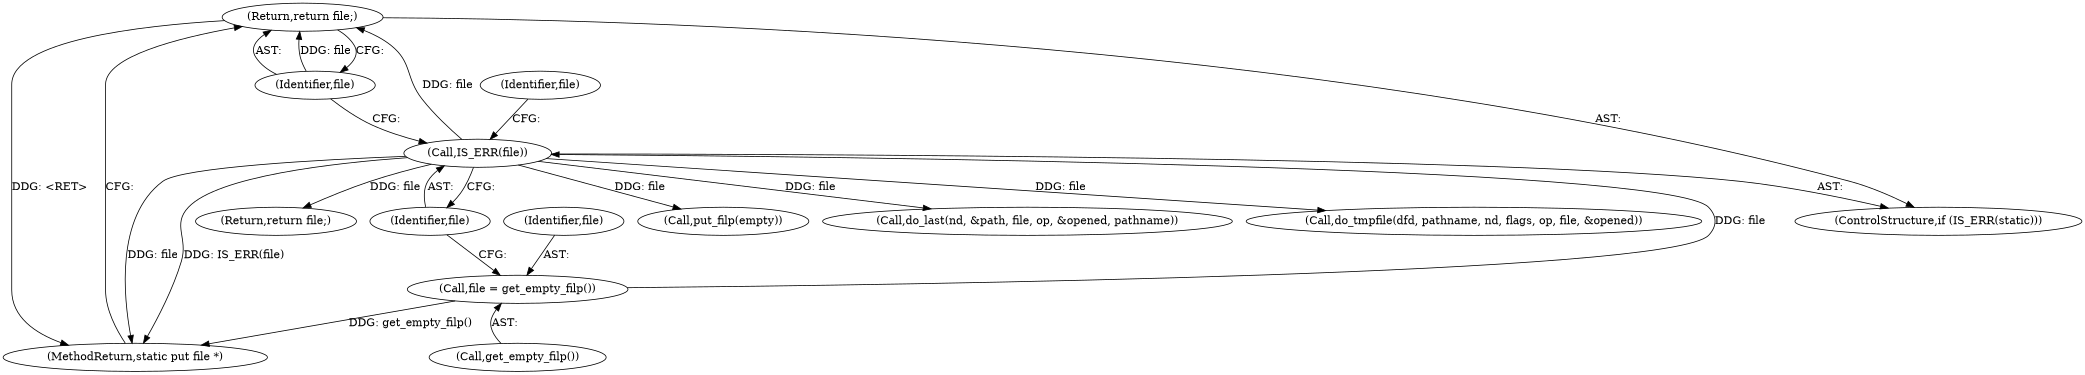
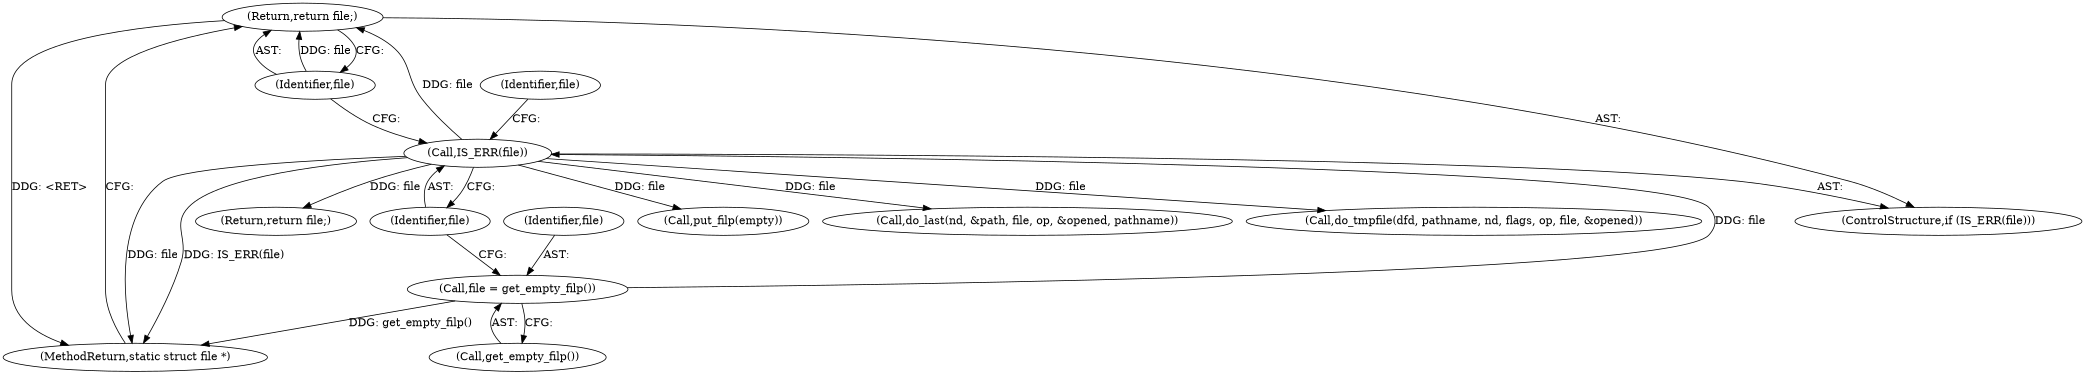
node "(ControlStructure,if (IS_ERR(static)))": label "(ControlStructure,if (IS_ERR(static)))" -> "(ControlStructure,if (IS_ERR(file)))"
edge "(Call,file = get_empty_filp())" -> "(Call,get_empty_filp())": added, label "CFG:"
node "(MethodReturn,static put file *)": label "(MethodReturn,static put file *)" -> "(MethodReturn,static struct file *)"
